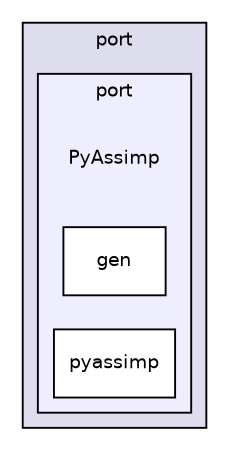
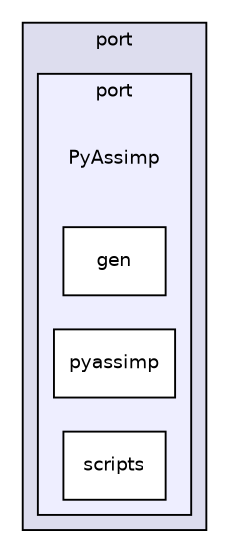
node "scripts": added
